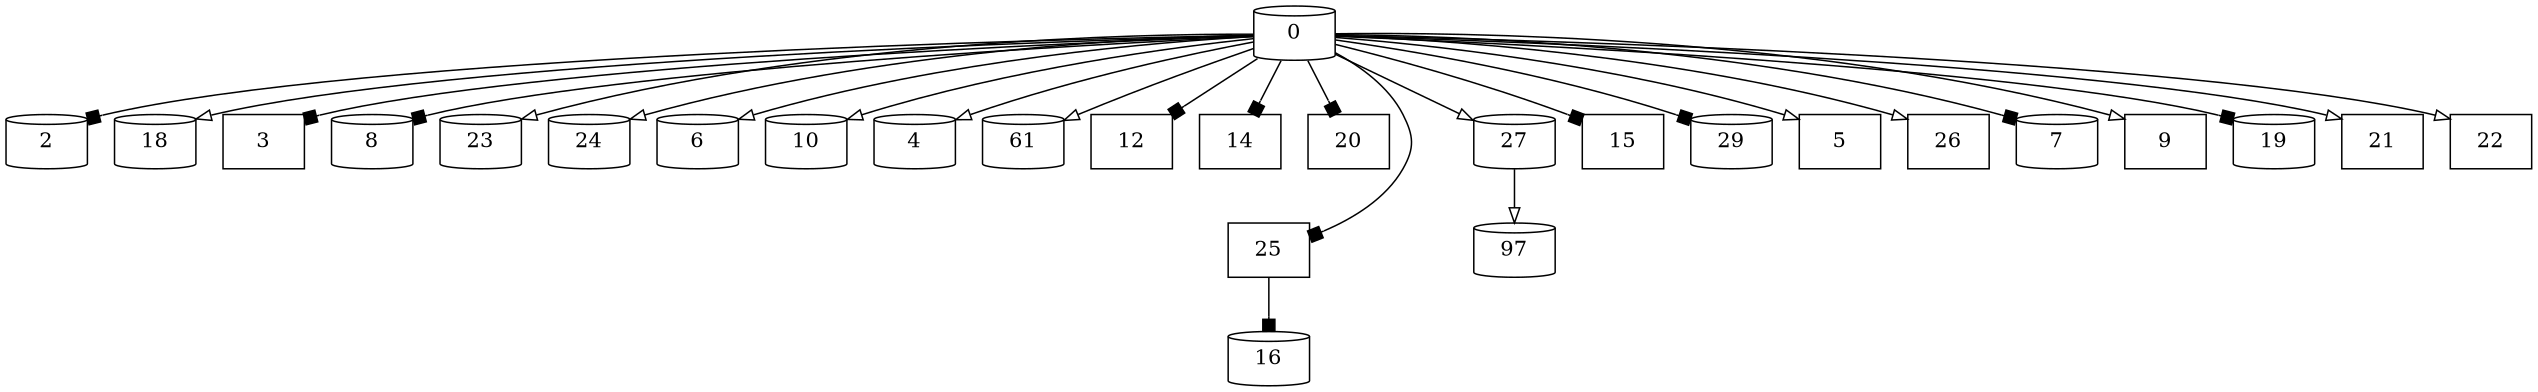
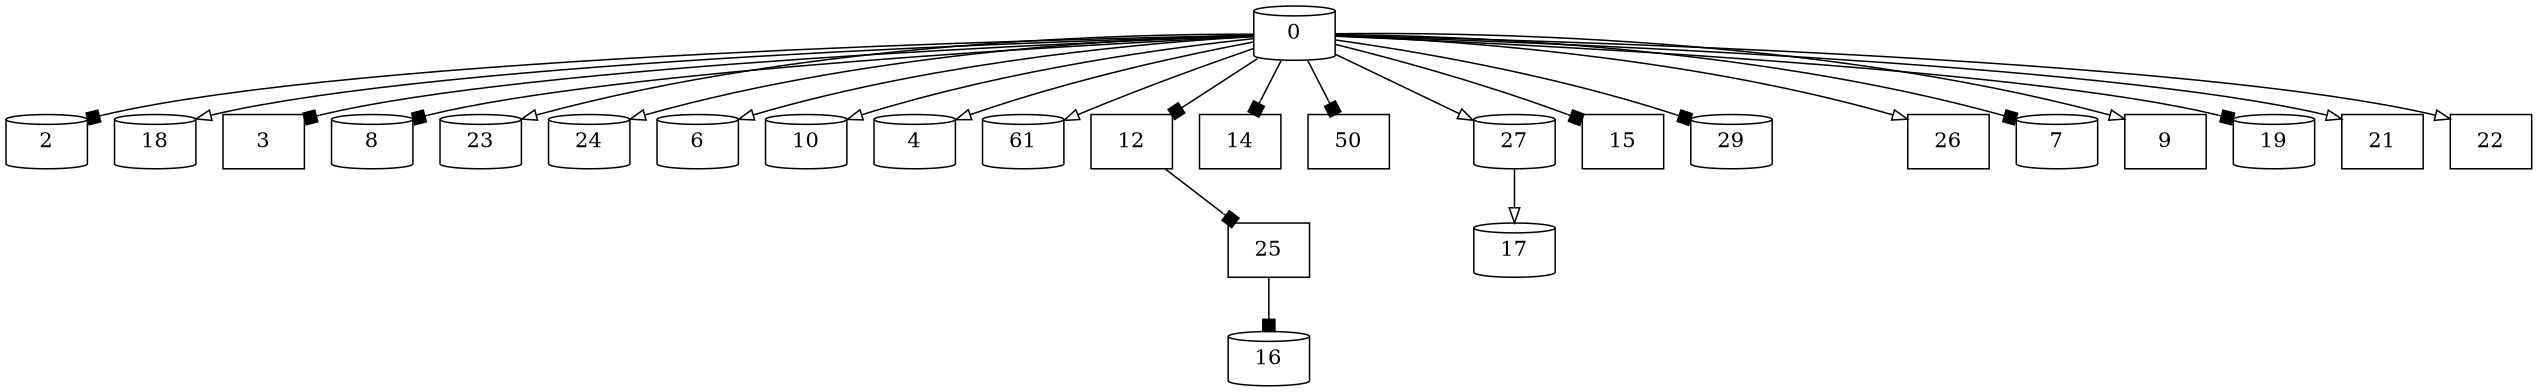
node "20": label "20" -> "50"
node "5": removed
edge "0" -> "25": now "12" -> "25"
node "97": label "97" -> "17"
